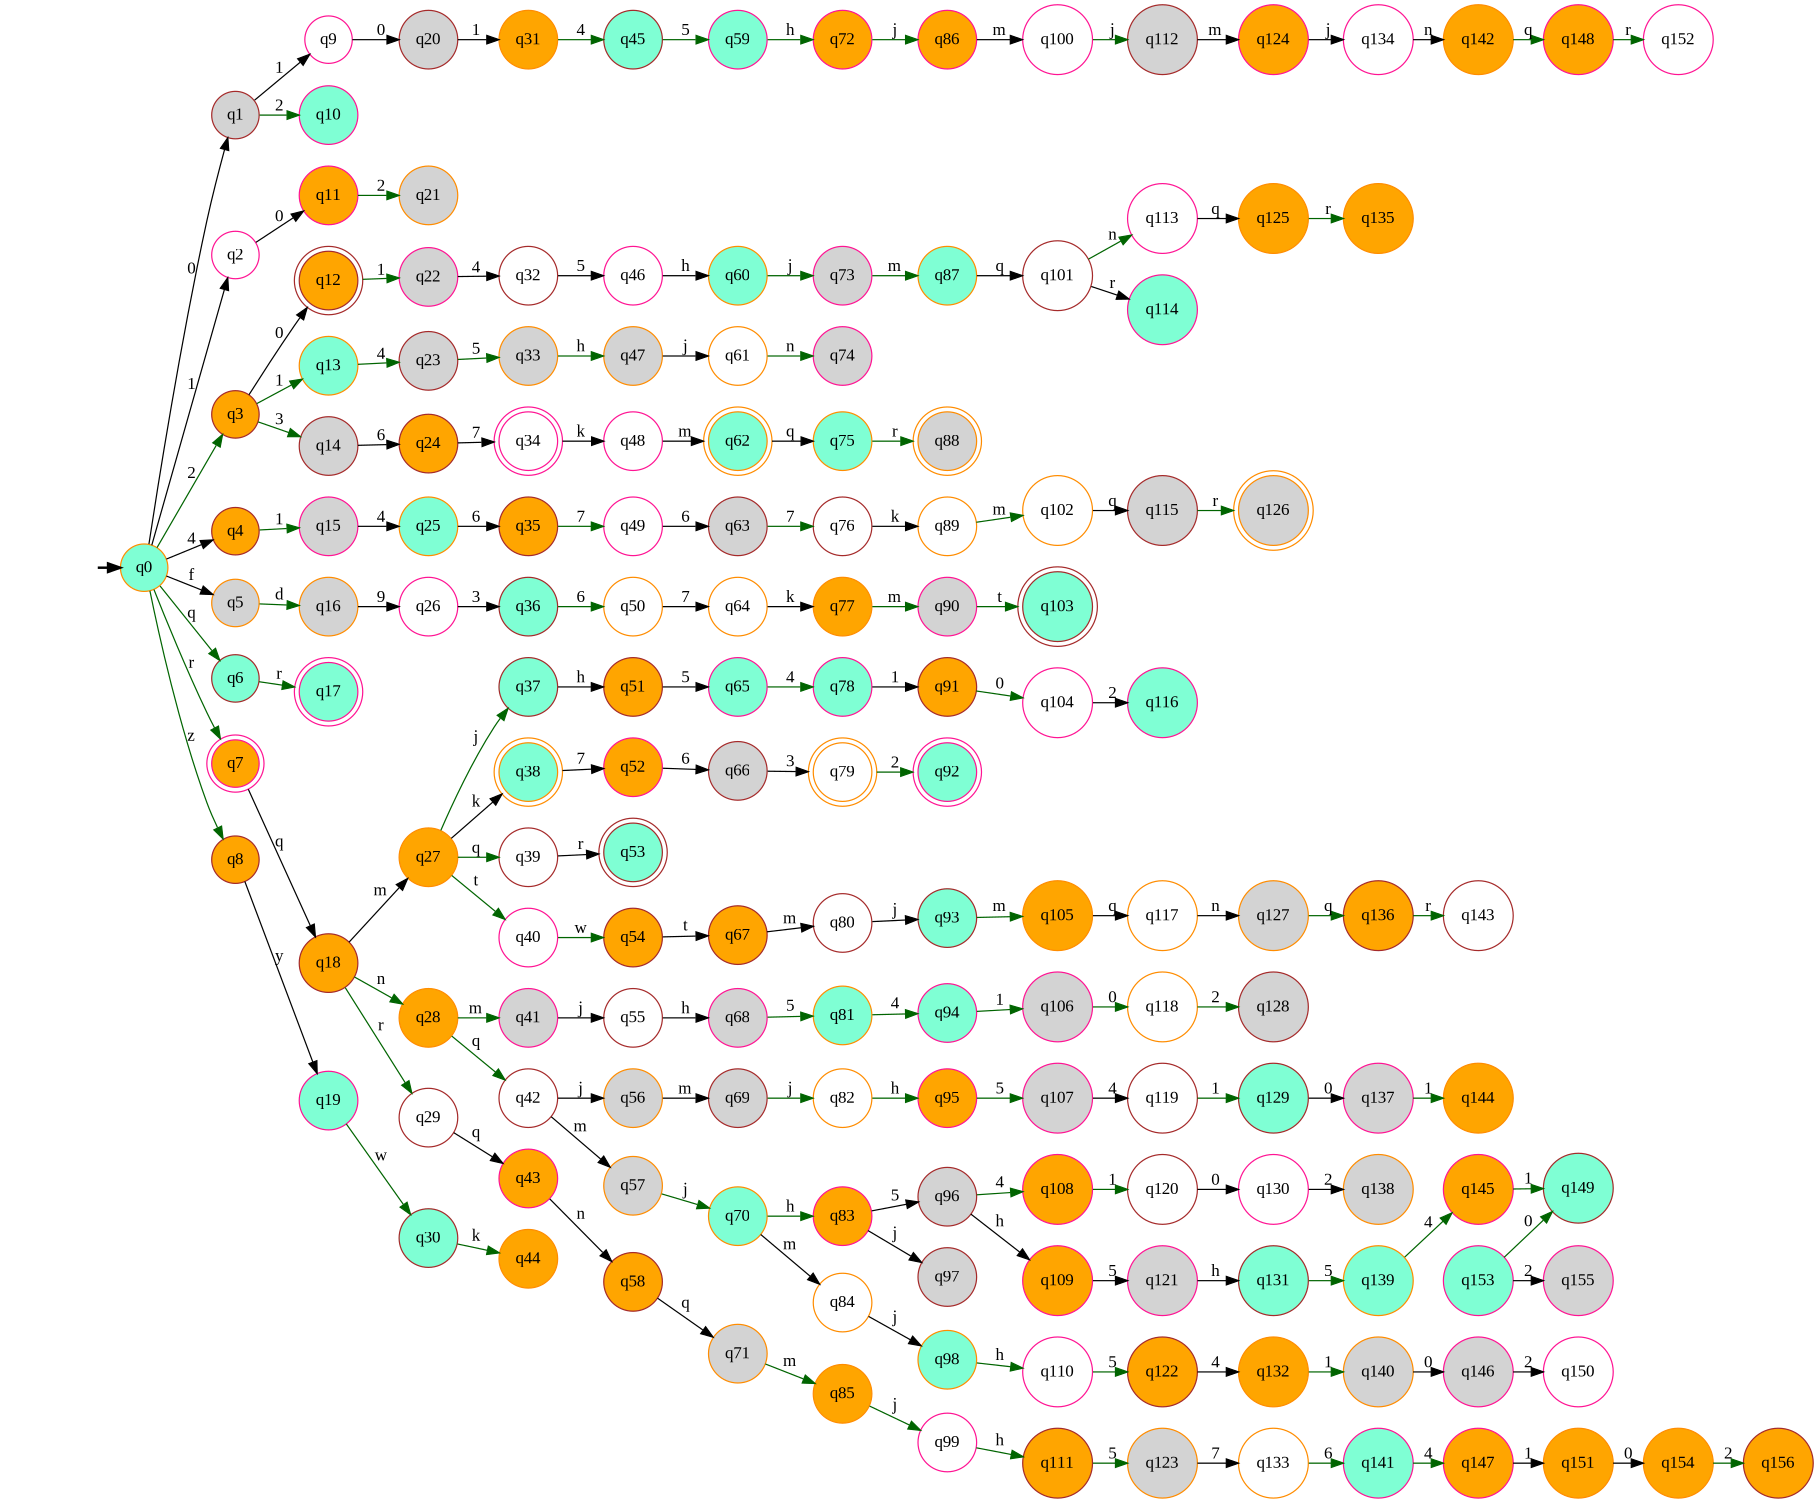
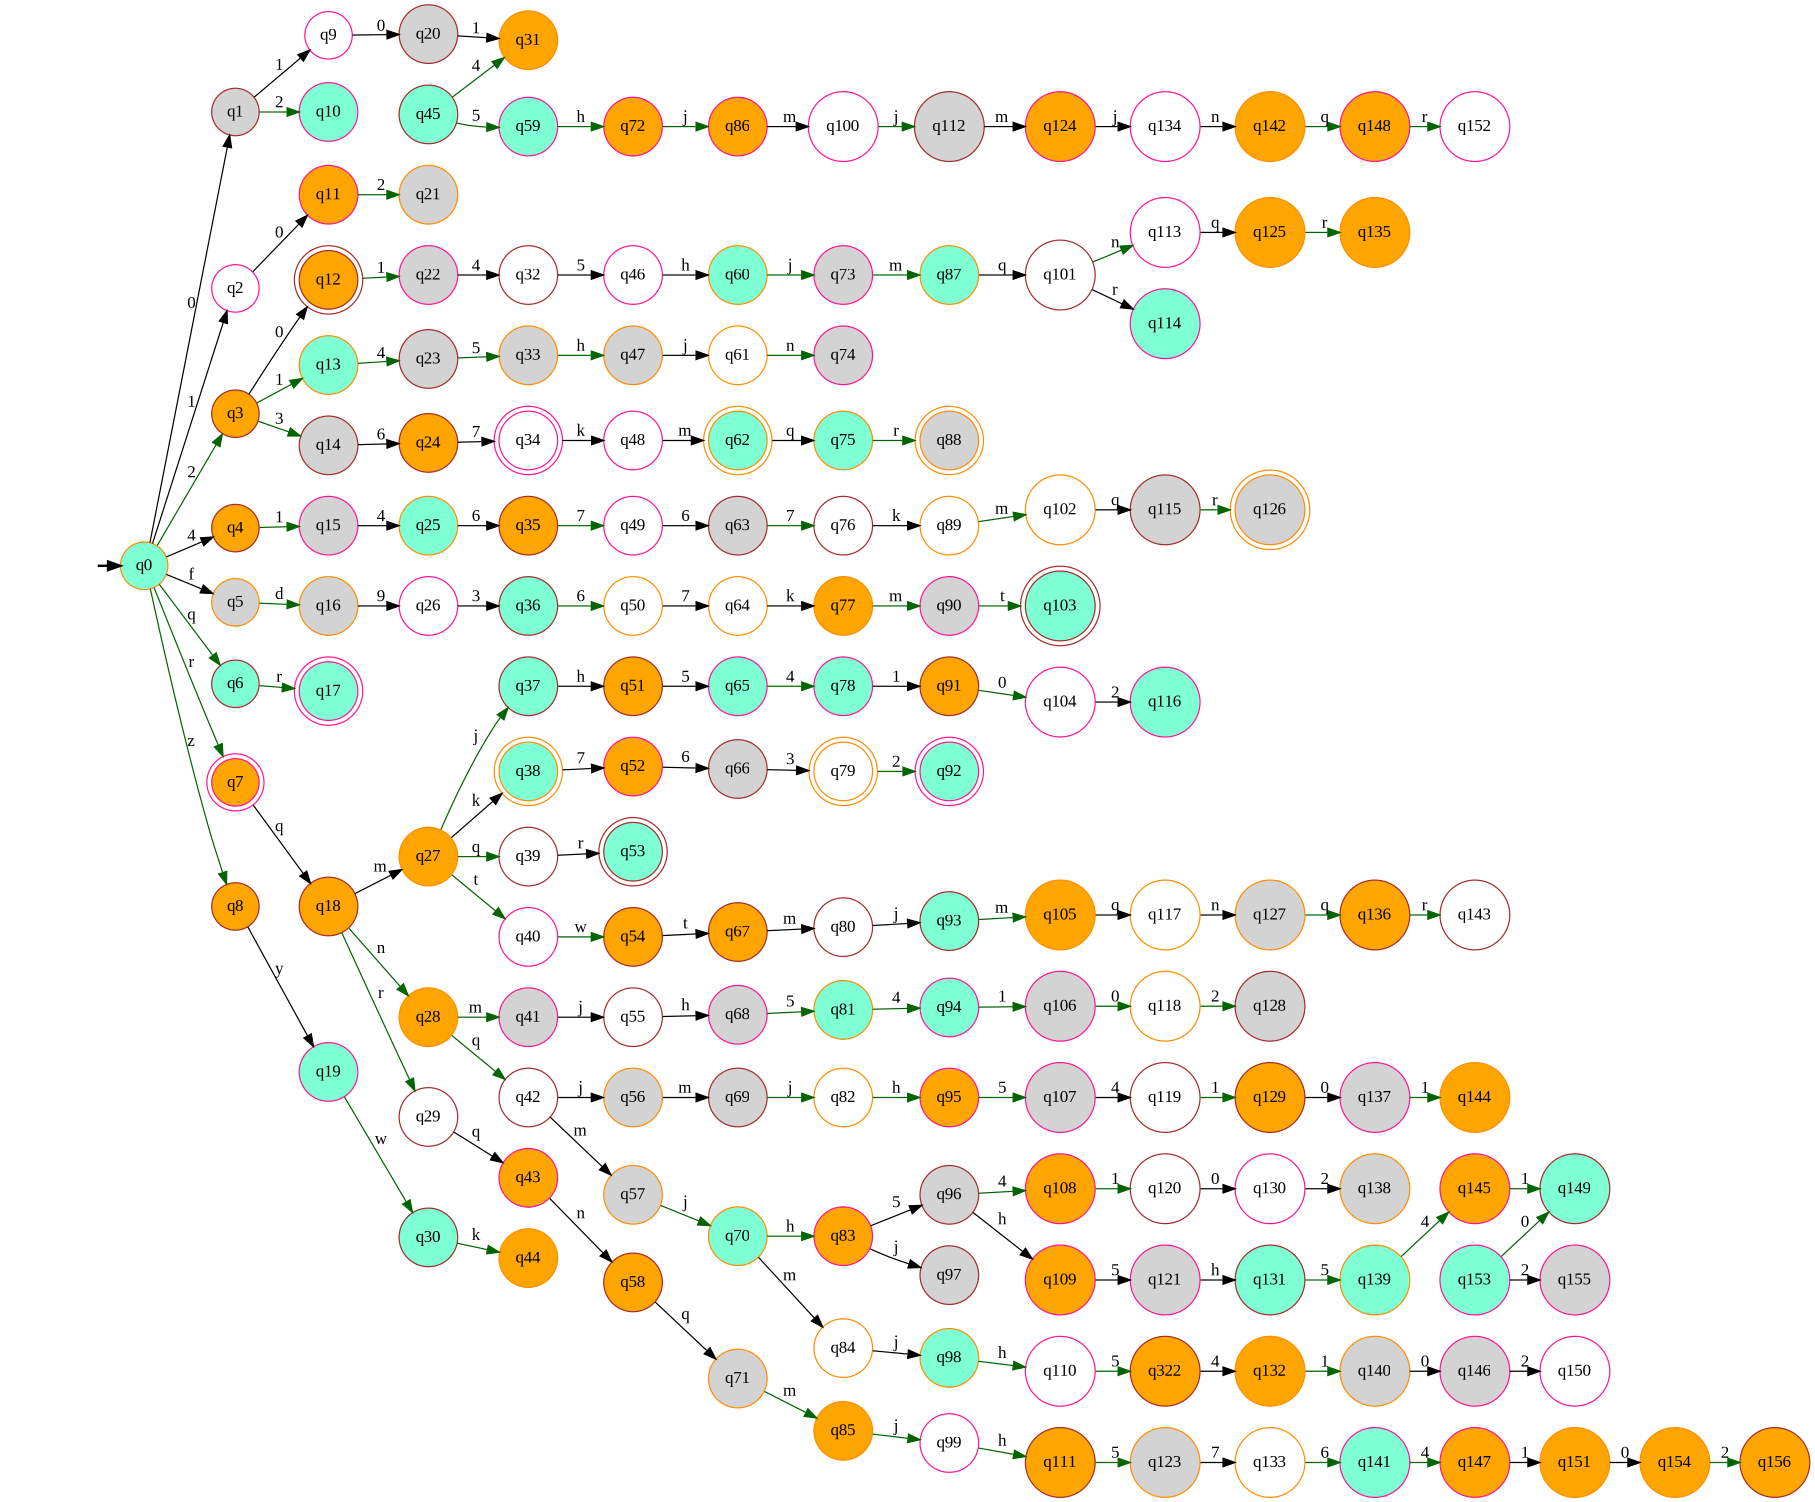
edge "q31" -> "q45": reversed
node "q129": fillcolor aquamarine -> orange
node "q122": label "q122" -> "q322"
